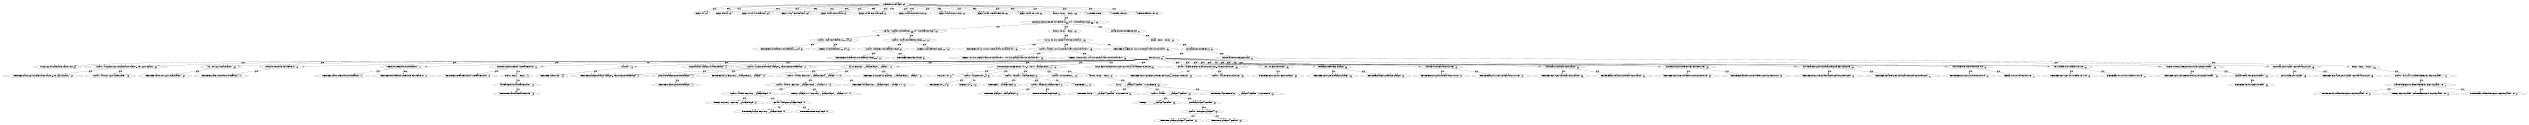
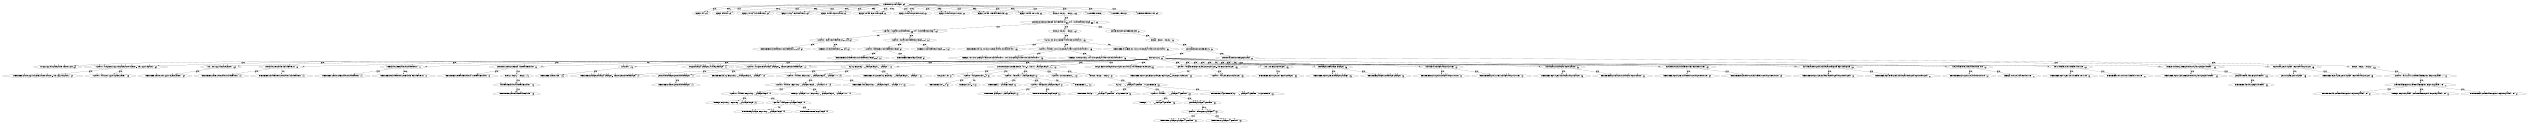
node "(IDENTIFIER,includePatterns,setIncludes(includePatterns))": added
